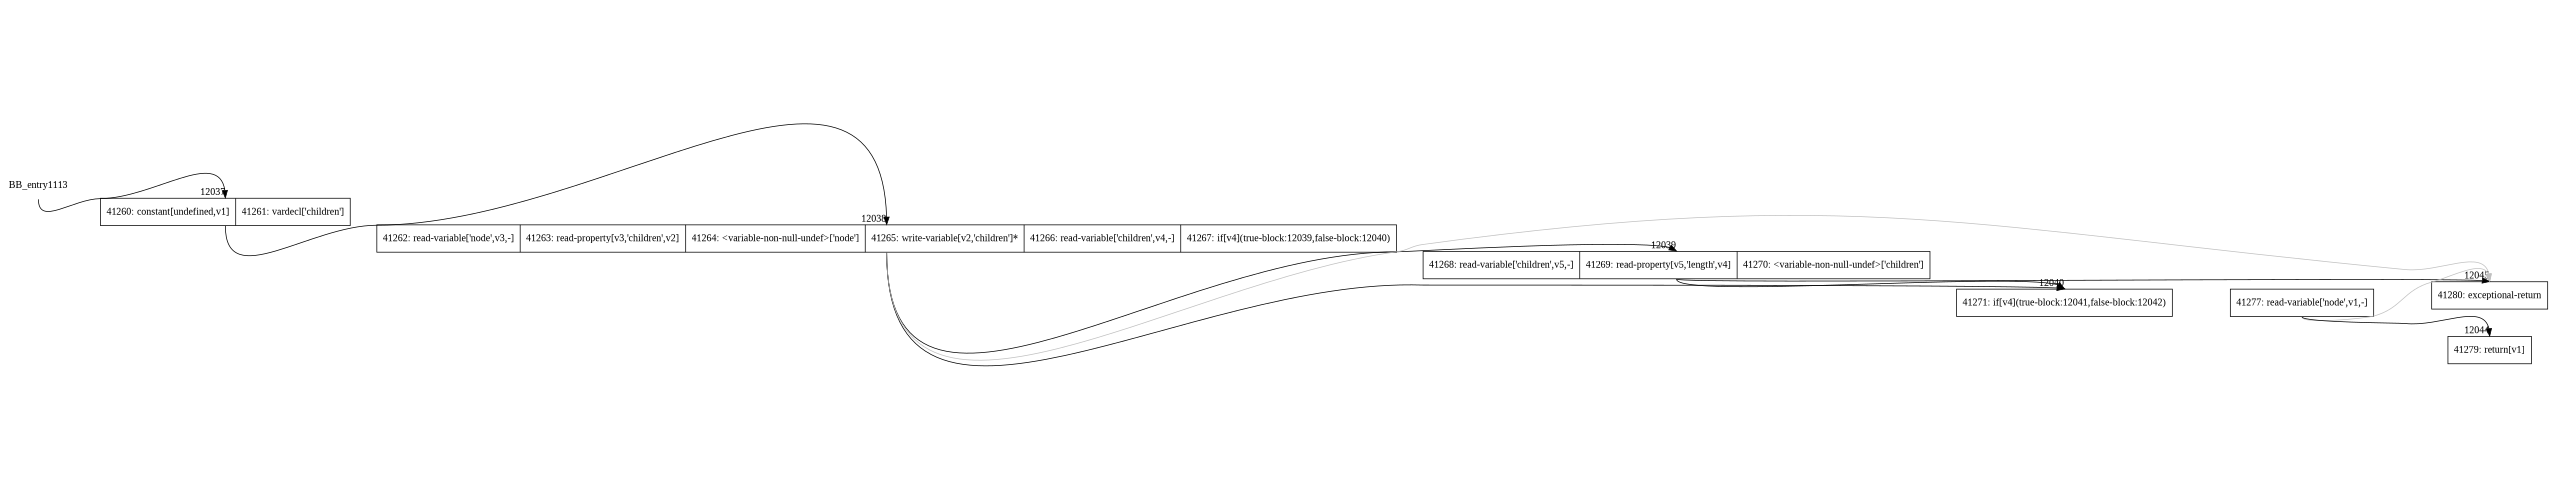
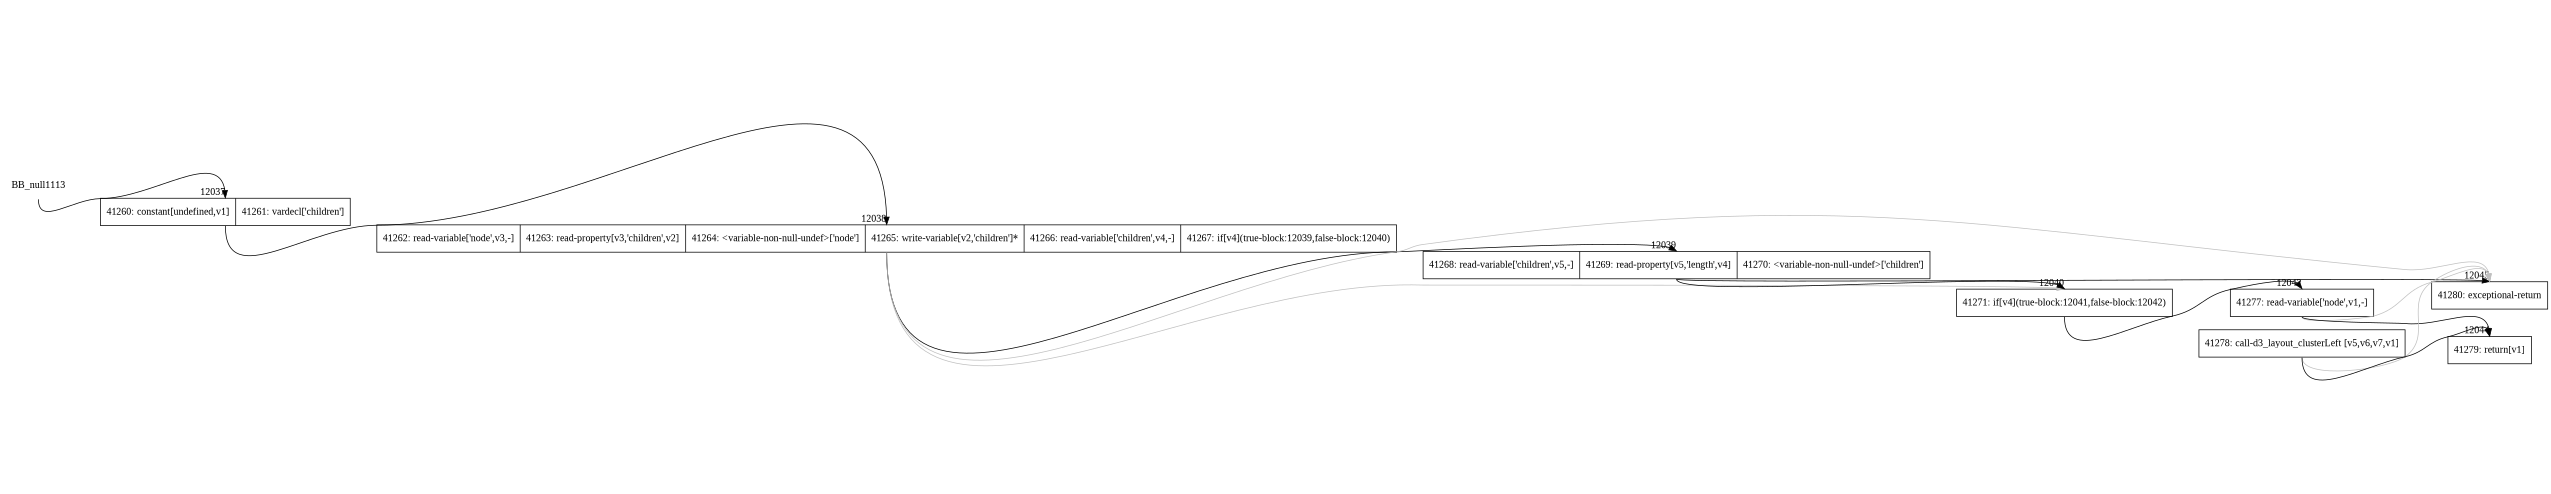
node "BB_entry1113": label "BB_entry1113" -> "BB_null1113"
edge "41262: read-variable['node',v3,-]" -> "41271: if[v4](true-block:12041,false-block:12042)": color black -> gray
edge "41271: if[v4](true-block:12041,false-block:12042)" -> "41277: read-variable['node',v1,-]": added
node "41278: call-d3_layout_clusterLeft [v5,v6,v7,v1]": added
